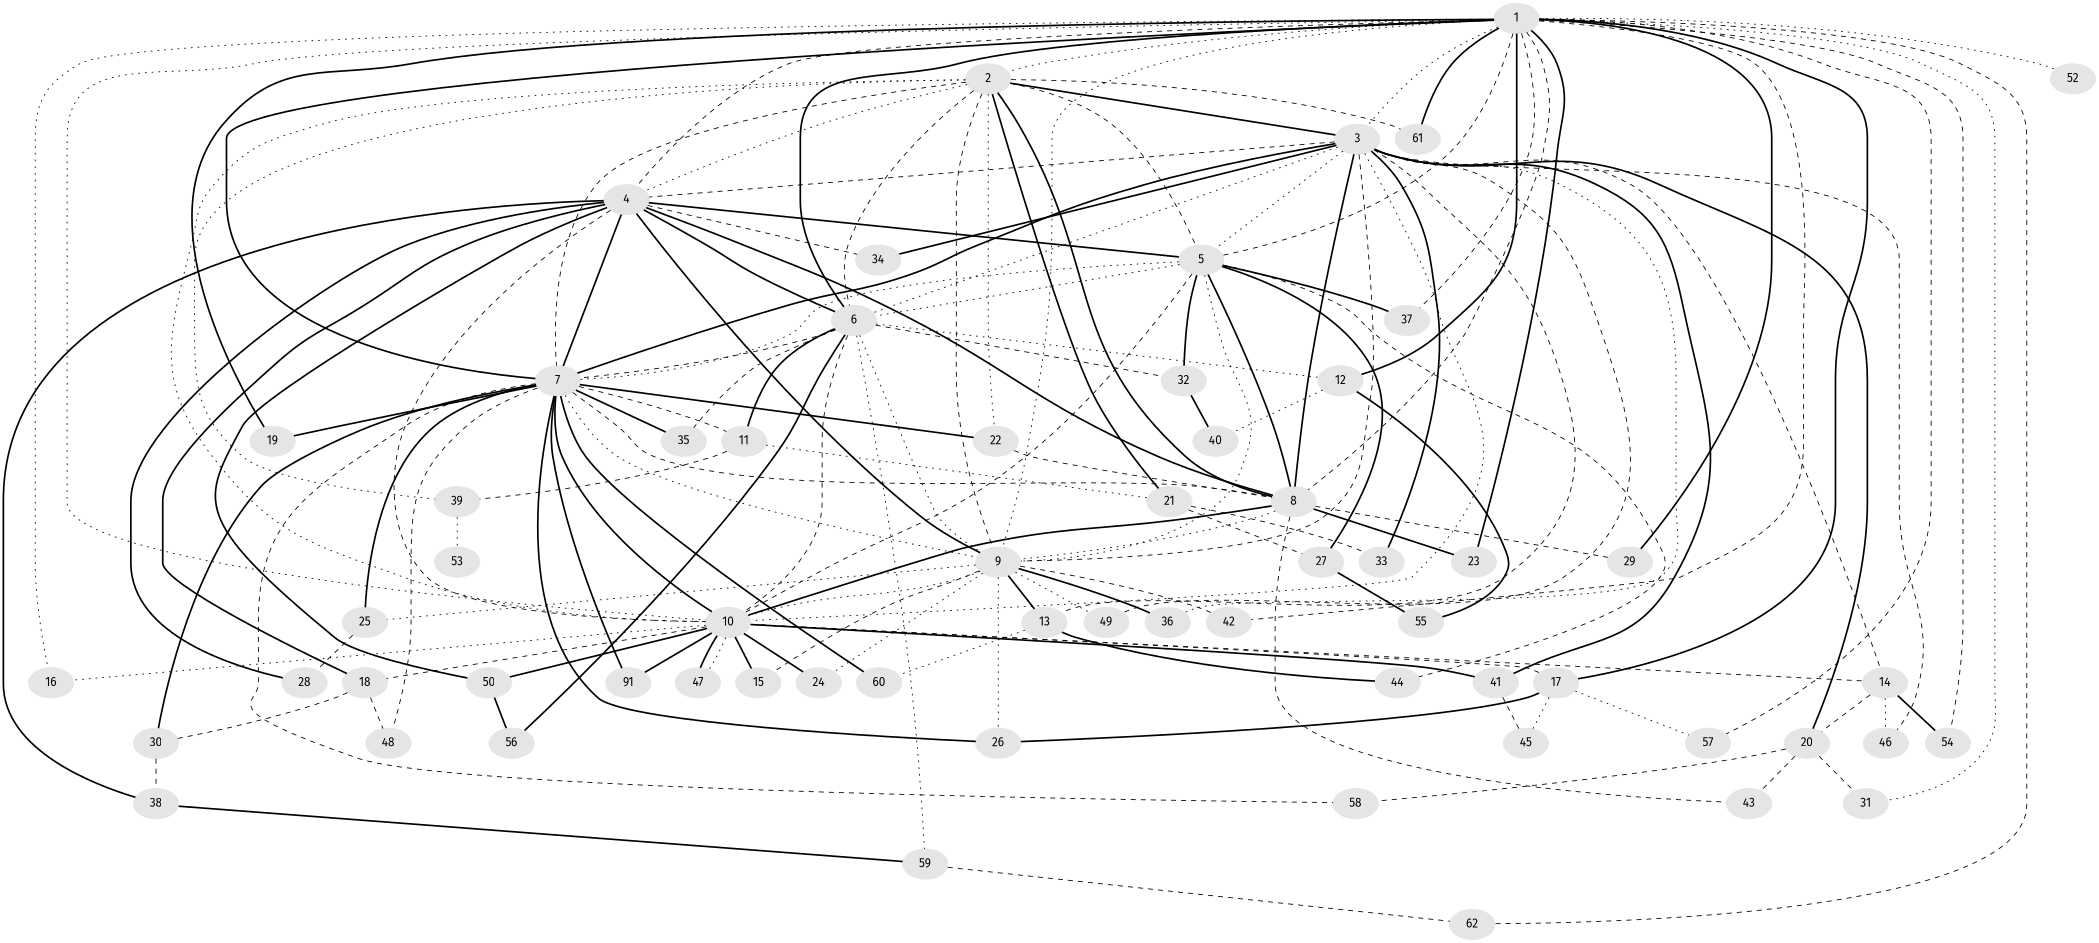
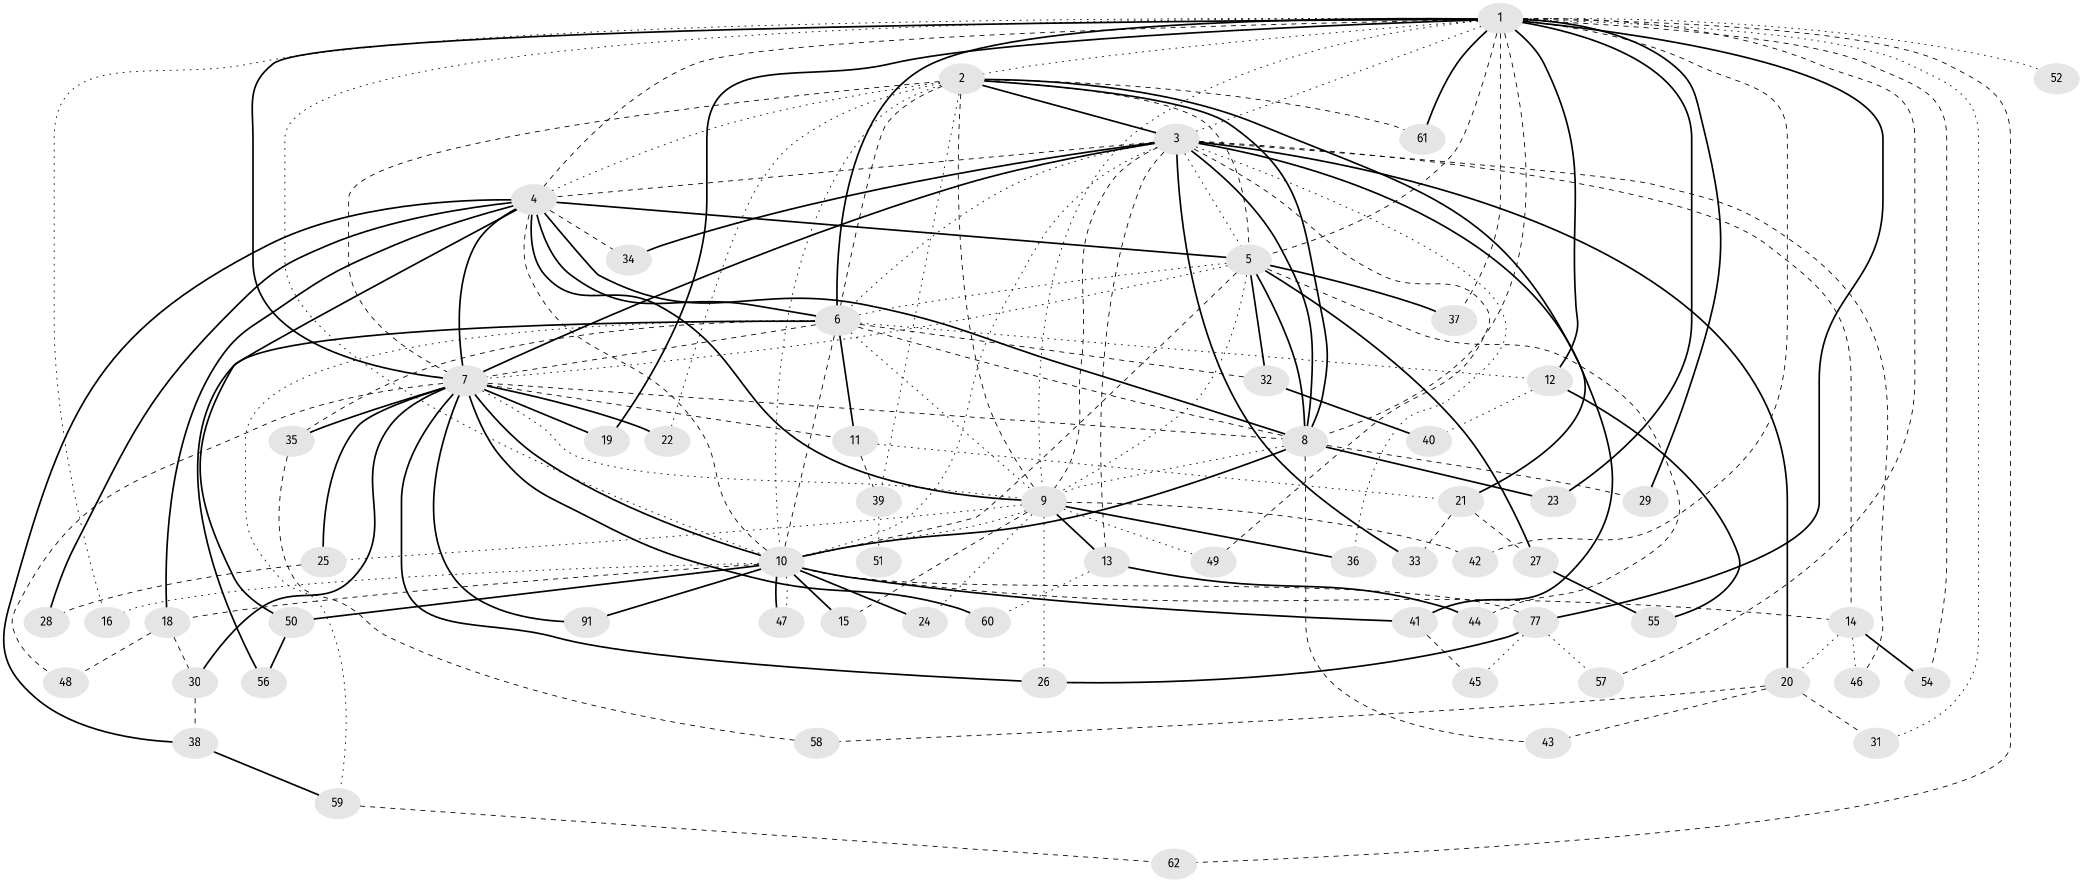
edge "22" -- "8": now "6" -- "8"
node "53": label "53" -> "51"
node "17": label "17" -> "77"
edge "14" -- "20": style dashed -> dotted
edge "7" -- "58": now "35" -- "58"
